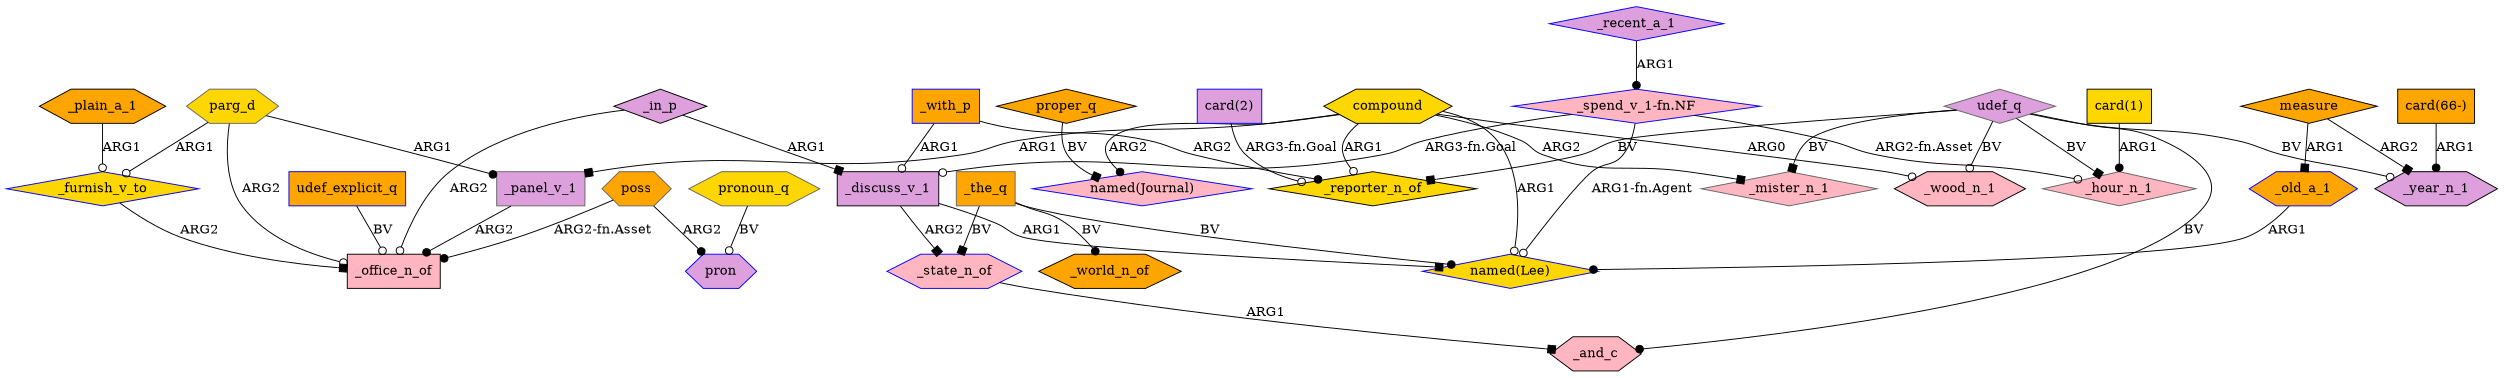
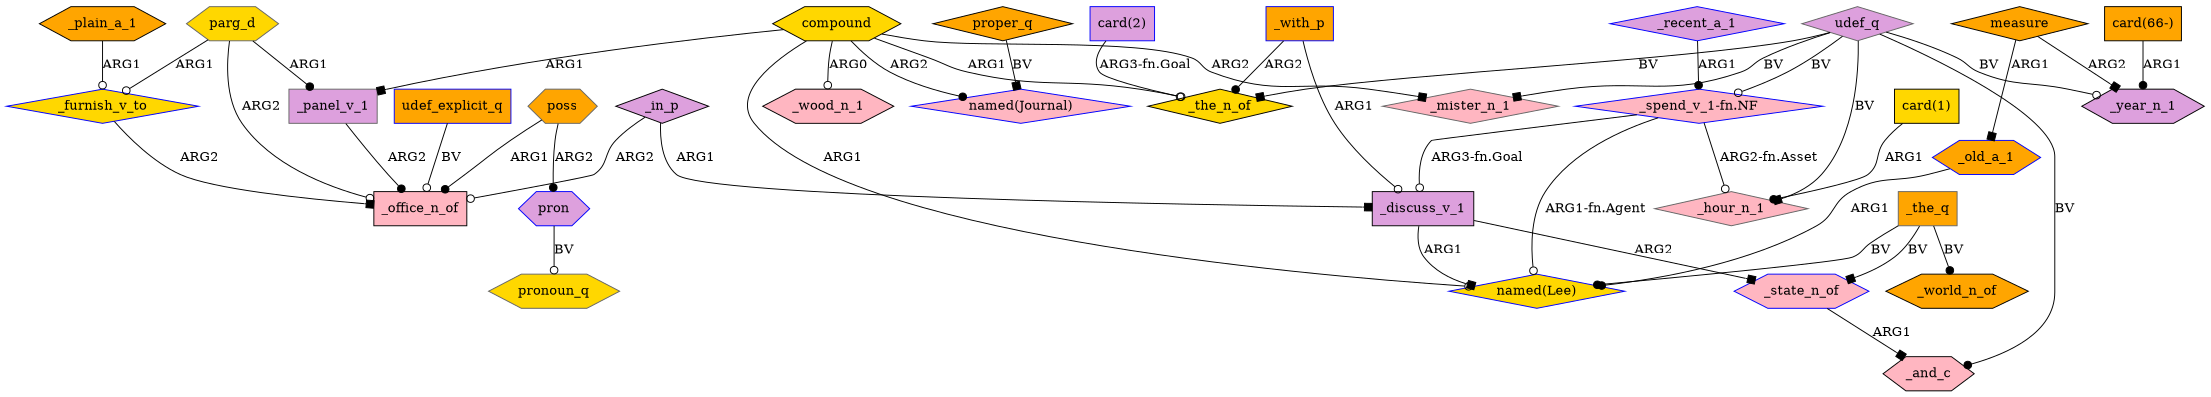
edge "udef_q" -> "_wood_n_1": now "udef_q" -> "_spend_v_1-fn.NF"
node "_reporter_n_of": label "_reporter_n_of" -> "_the_n_of"
edge "pronoun_q" -> "pron": reversed
edge "poss" -> "_office_n_of": label "ARG2-fn.Asset" -> "ARG1"
